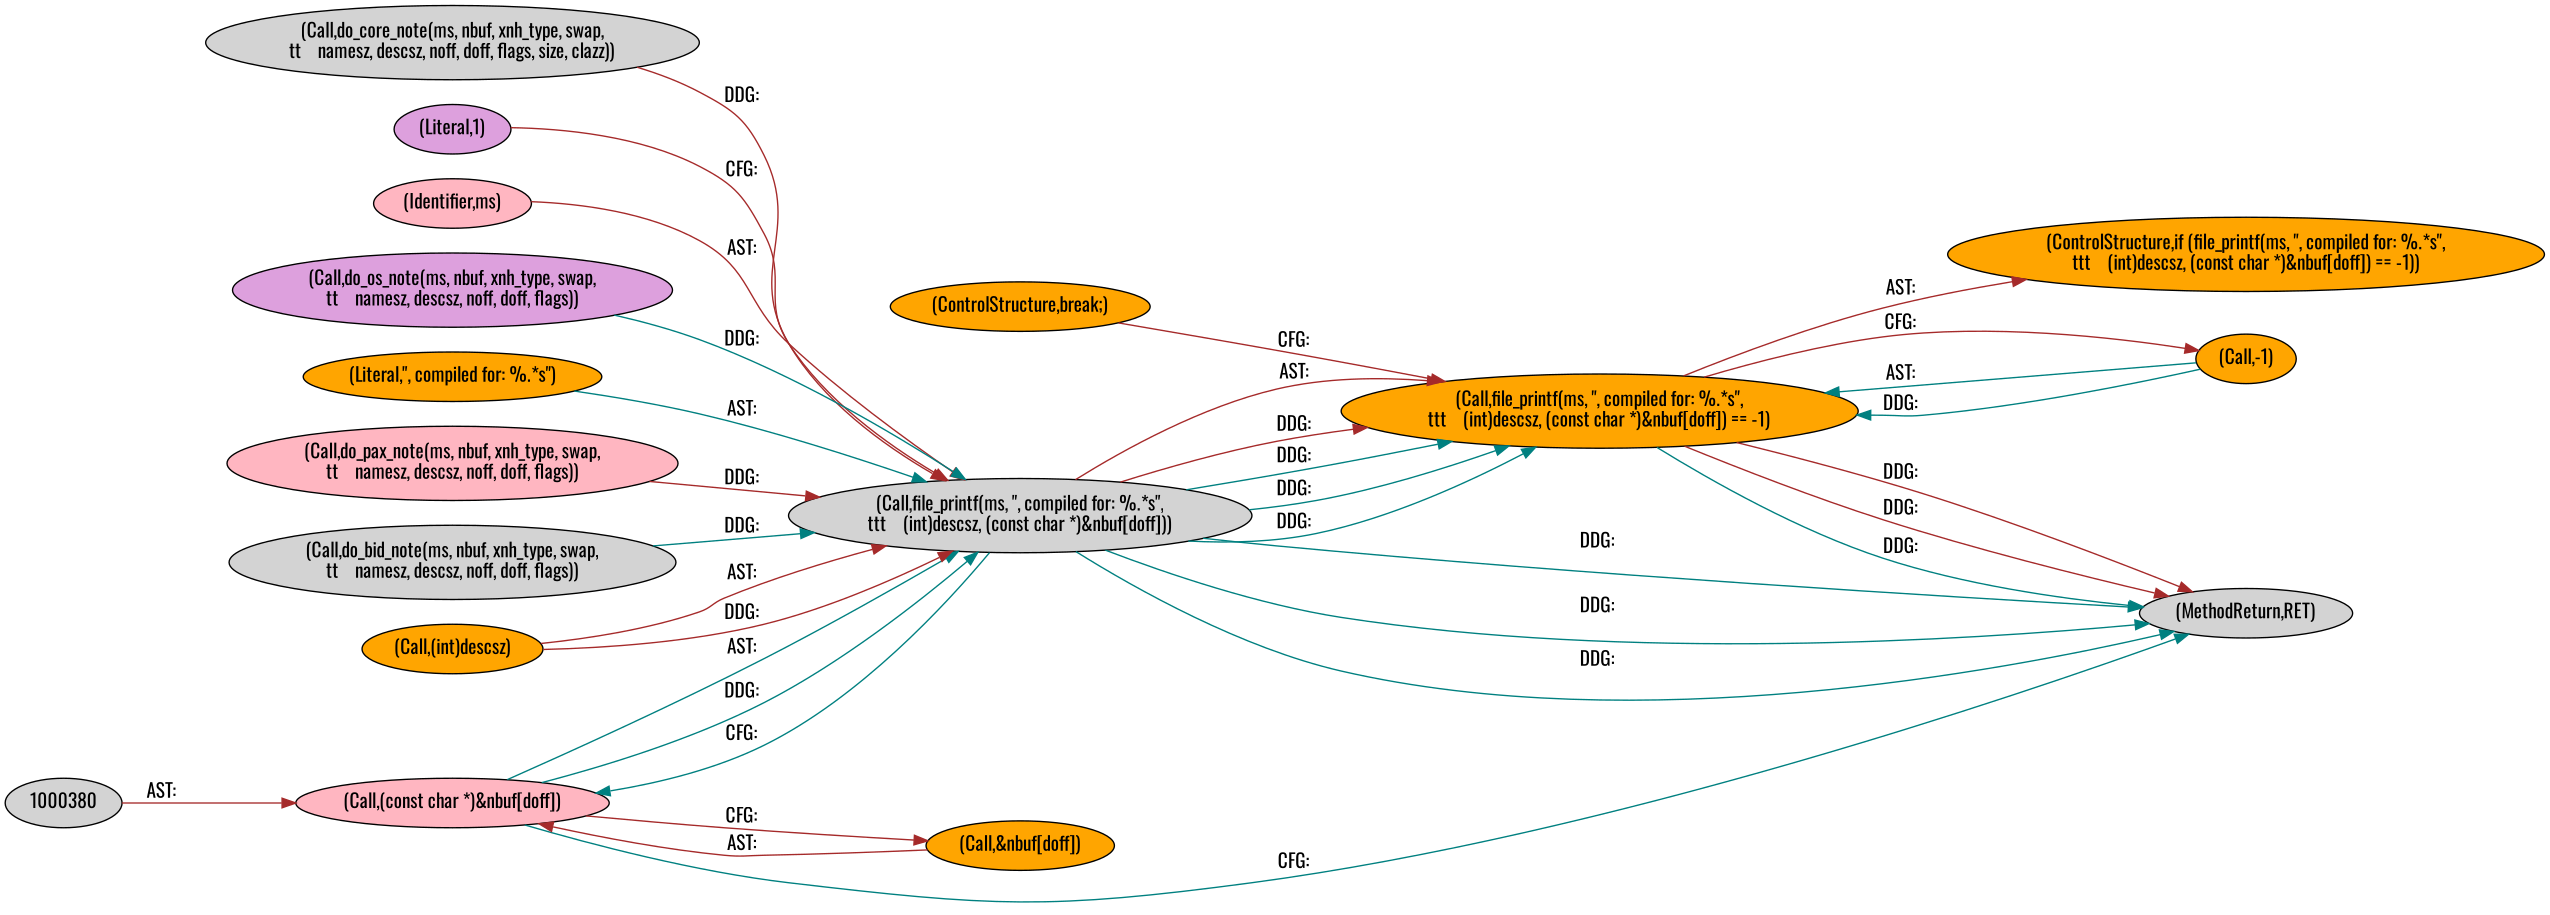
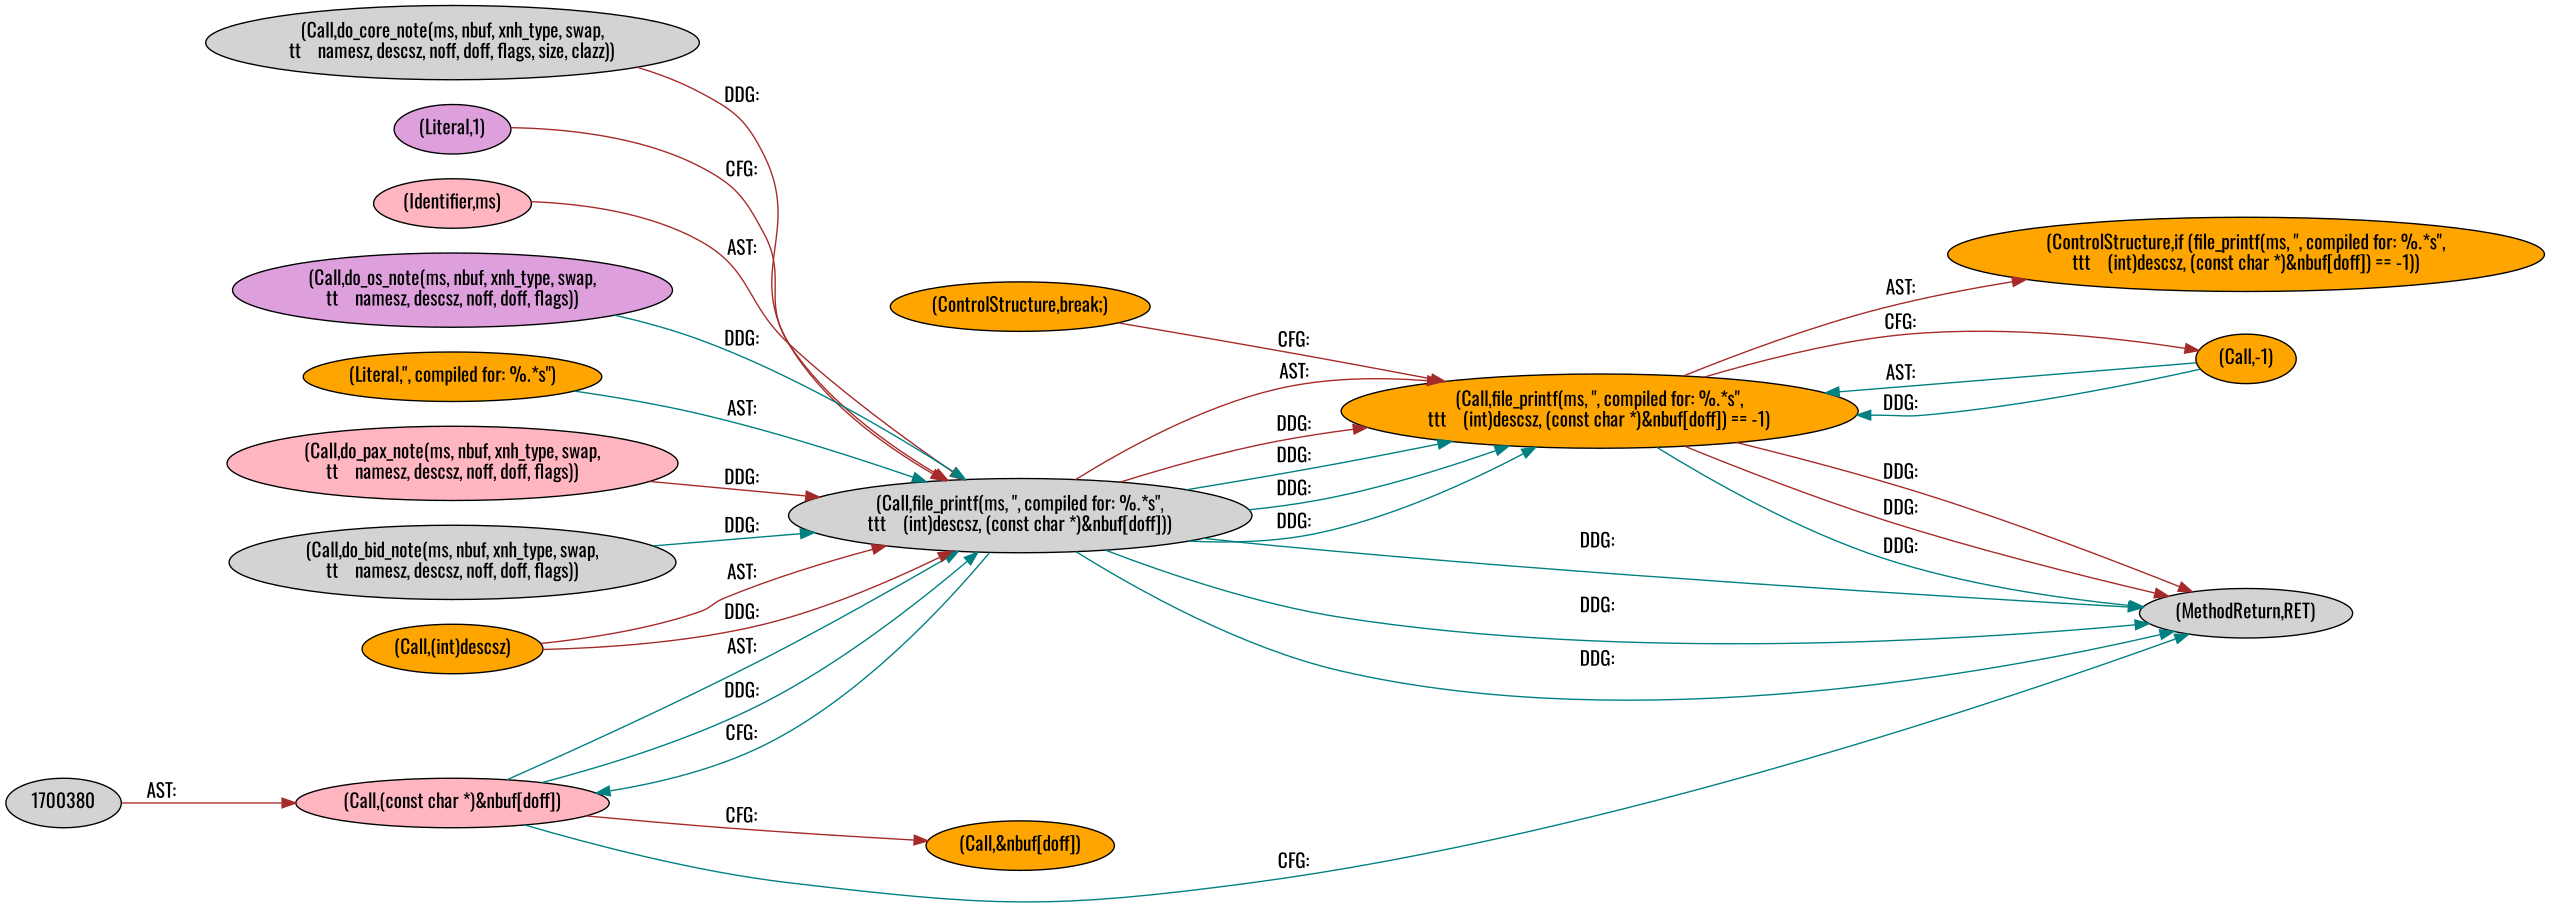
node "1000380": label "1000380" -> "1700380"
edge "(Call,&nbuf[doff])" -> "(Call,(const char *)&nbuf[doff])": removed, label "AST:"
